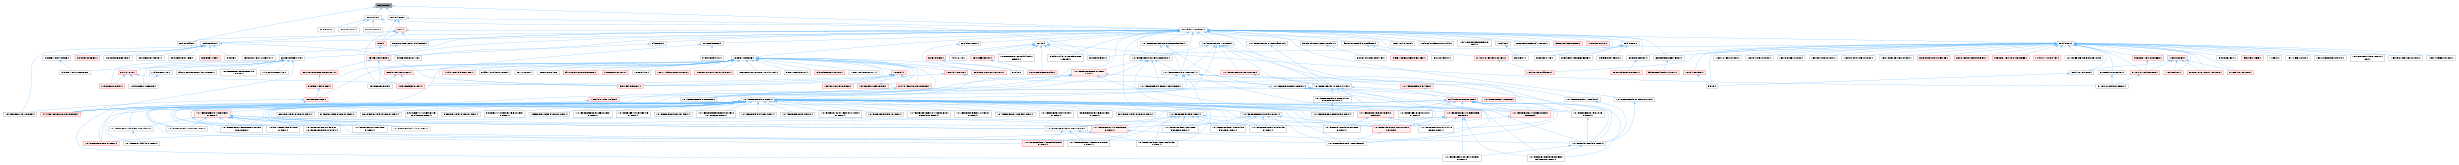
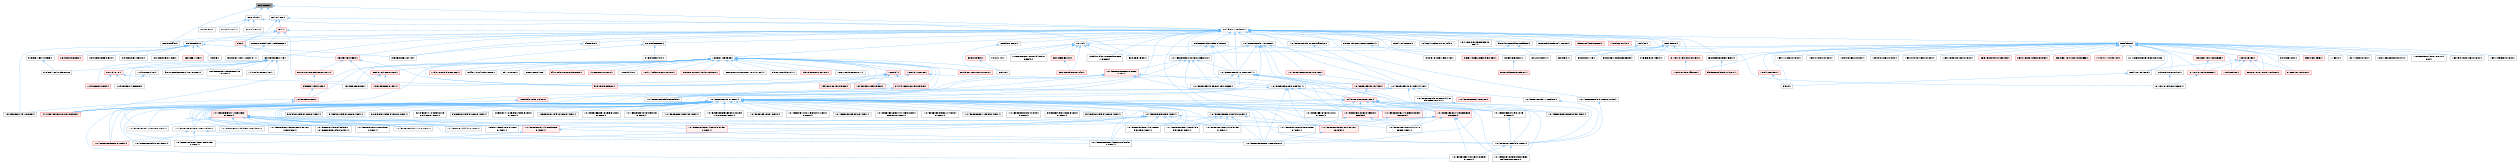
node "MovieSceneSystemTaskDependencies.h": label "MovieSceneSystemTaskDependencies.h" -> "ObjectPathChannelEvaluator.h"
edge "MovieScenePiecewiseBoolBlender System.h" -> "MovieSceneBlenderSystemHelper.h": now "MovieSceneEvalTimeSystem.h" -> "MovieSceneBlenderSystemHelper.h"
edge "MovieSceneVisibilitySystem.h" -> "MovieSceneBoundObjectInstantiator.h": now "MovieSceneVisibilitySystem.h" -> "MovieSceneEntityInstantiator System.h"
